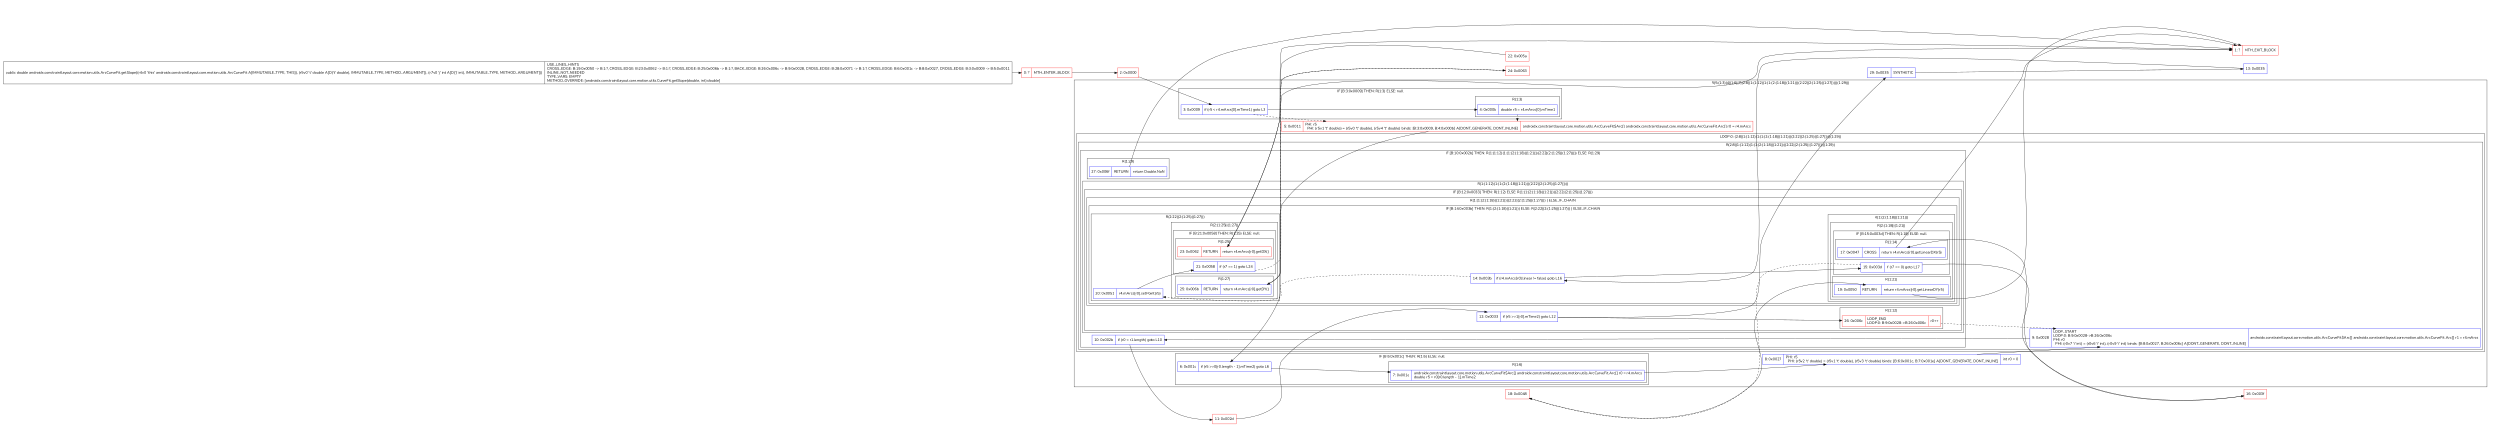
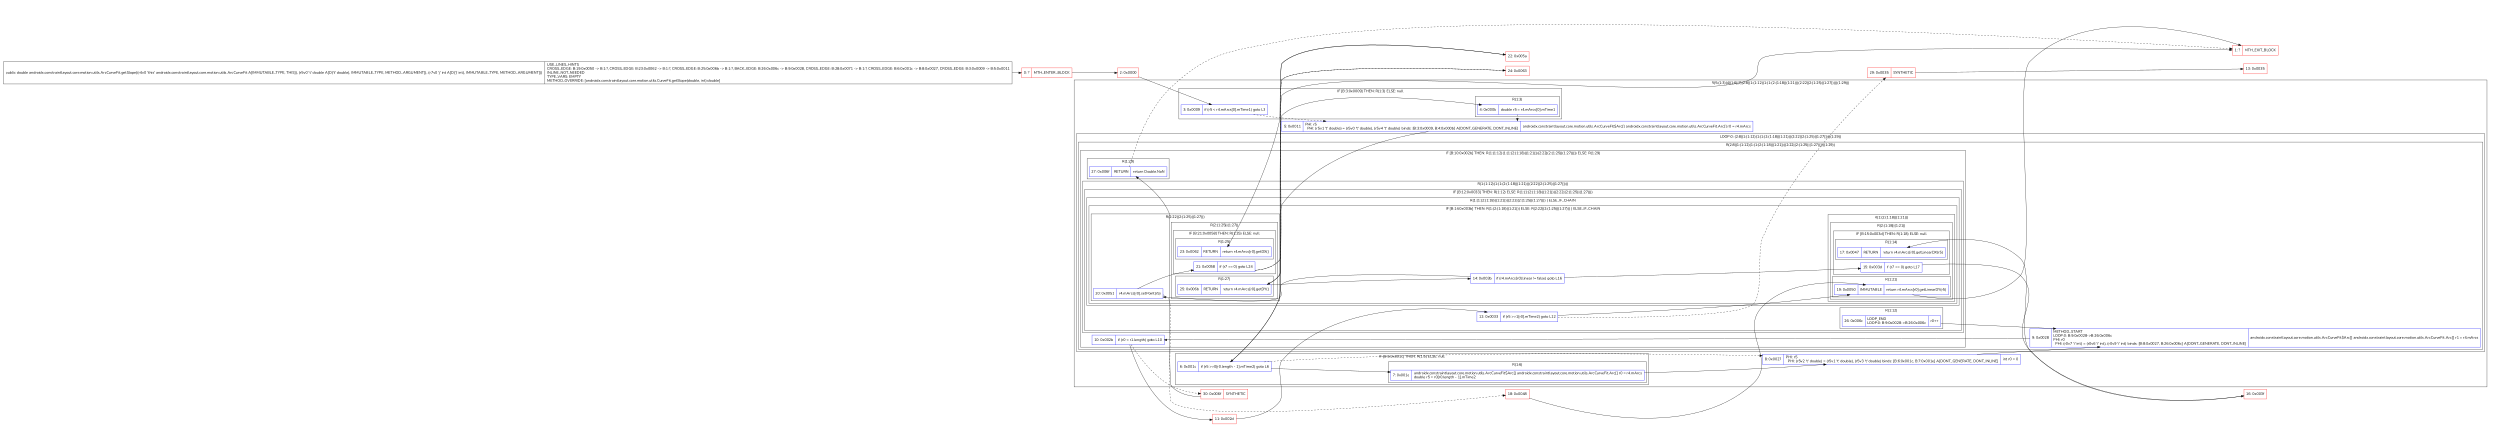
edge "27: 0x006f" -> "1: ?": style solid -> dashed
edge "23: 0x0062" -> "1: ?": removed
edge "13: 0x0035" -> "14: 0x003b": now "25: 0x006b" -> "14: 0x003b"
edge "21: 0x0058" -> "22: 0x005a": added
node "13: 0x0035": color blue -> red
edge "17: 0x0047" -> "1: ?": removed
node "29: 0x0035": color blue -> red
edge "3: 0x0009" -> "4: 0x000b": now "6: 0x001c" -> "4: 0x000b"
node "5: 0x0011": color red -> blue
node "23: 0x0062": color red -> blue
node "17: 0x0047": text "CROSS" -> "RETURN"
node "21: 0x0058": text "if (r7 == 1) goto L24" -> "if (r7 == 0) goto L24"
edge "12: 0x0033" -> "29: 0x0035": style solid -> dashed
edge "14: 0x003b" -> "20: 0x0051": style dashed -> solid
node "19: 0x0050": text "RETURN" -> "IMMUTABLE"
edge "12: 0x0033" -> "26: 0x006c": now "12: 0x0033" -> "19: 0x0050"
node "26: 0x006c": color red -> blue
edge "26: 0x006c" -> "9: 0x0028": style dashed -> solid
node "9: 0x0028": text "LOOP_START" -> "METHOD_START"
edge "6: 0x001c" -> "8: 0x0027": added
edge "15: 0x003d" -> "18: 0x0048": now "20: 0x0051" -> "18: 0x0048"
node "30: 0x006f": added
